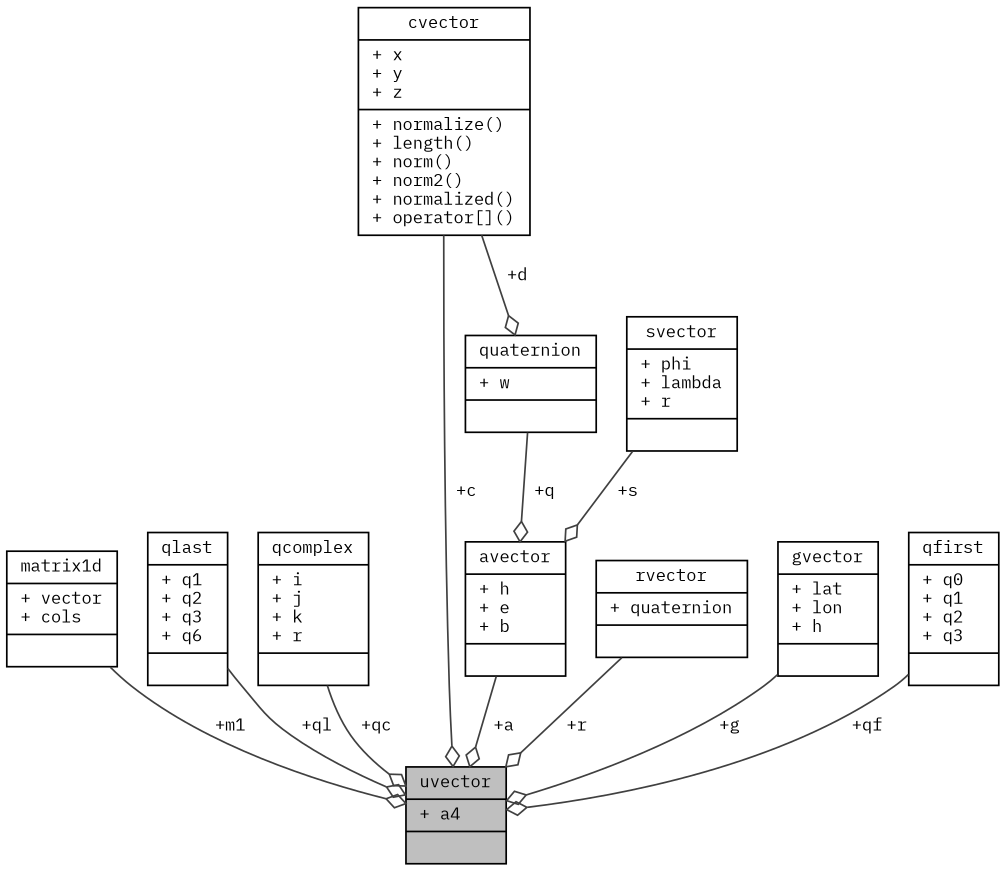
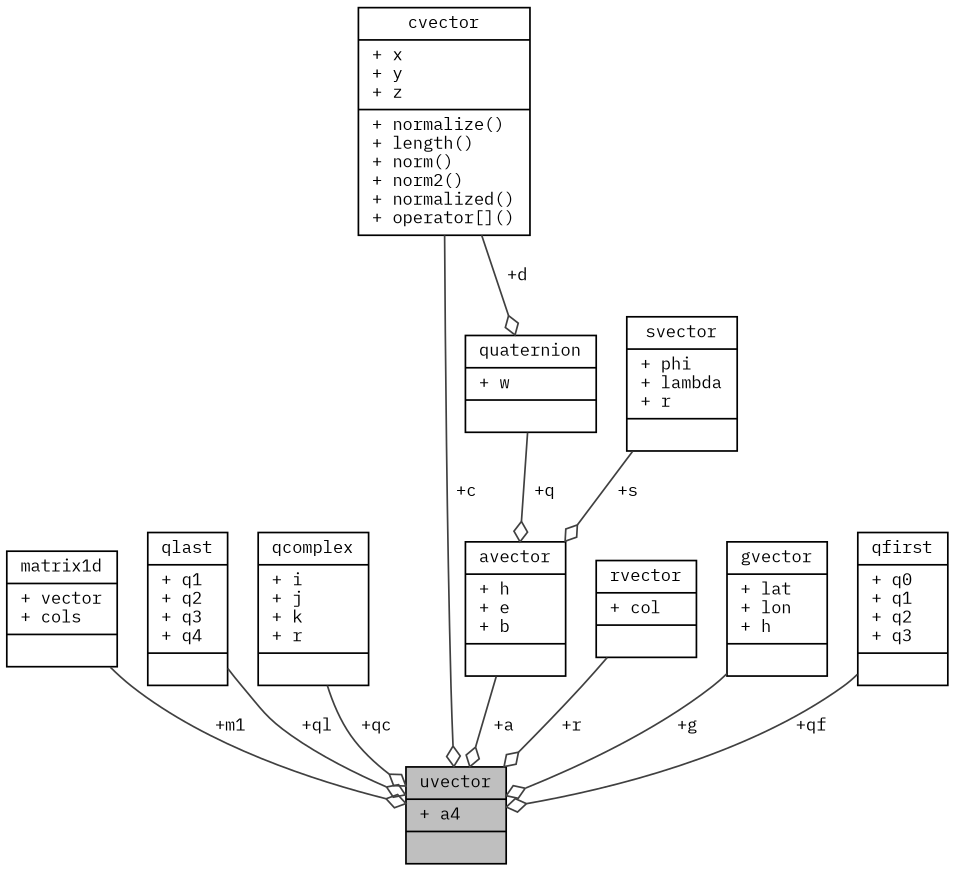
node "rvector": text "+ quaternion" -> "+ col"
node "qlast": text "+ q6" -> "+ q4"
